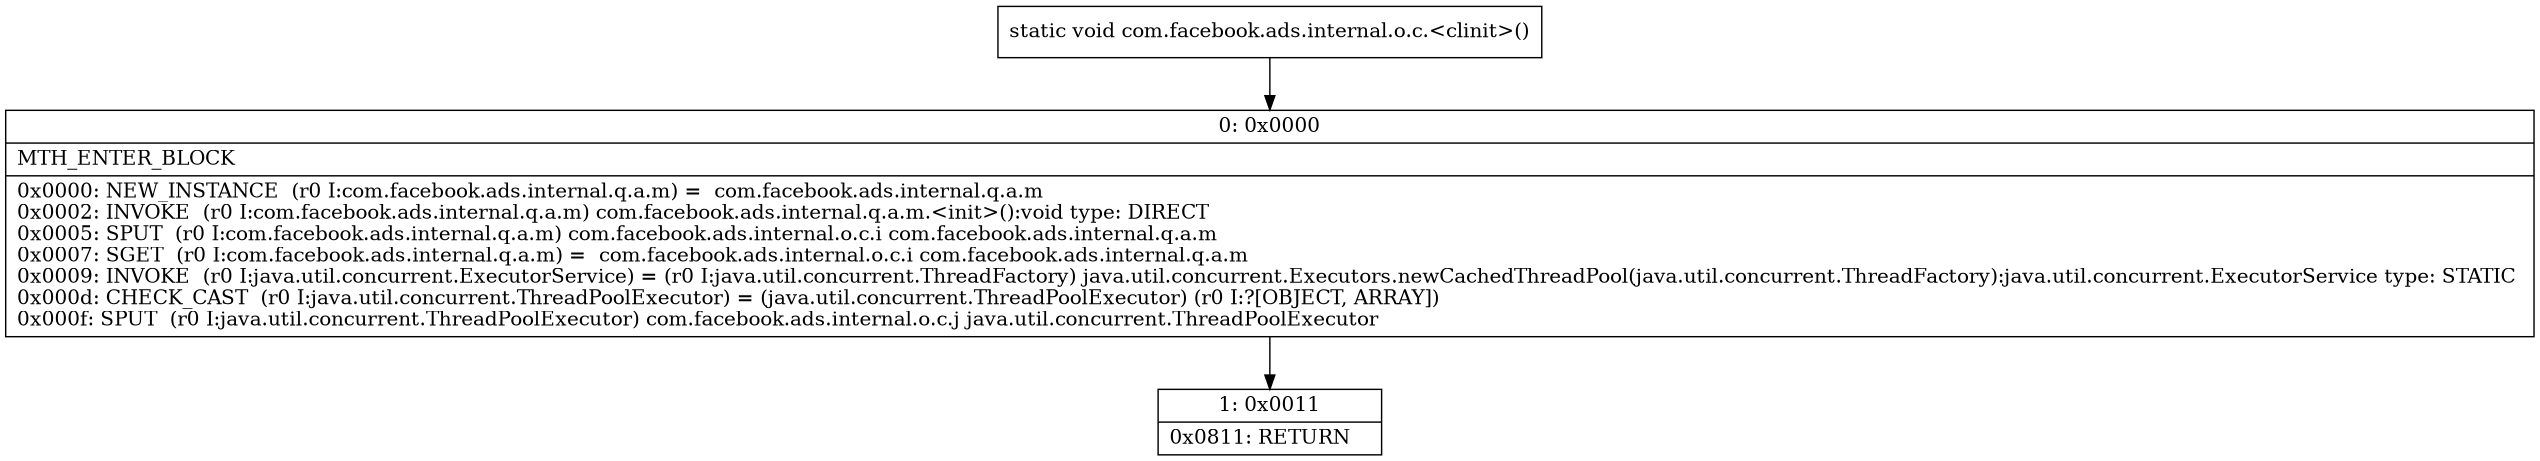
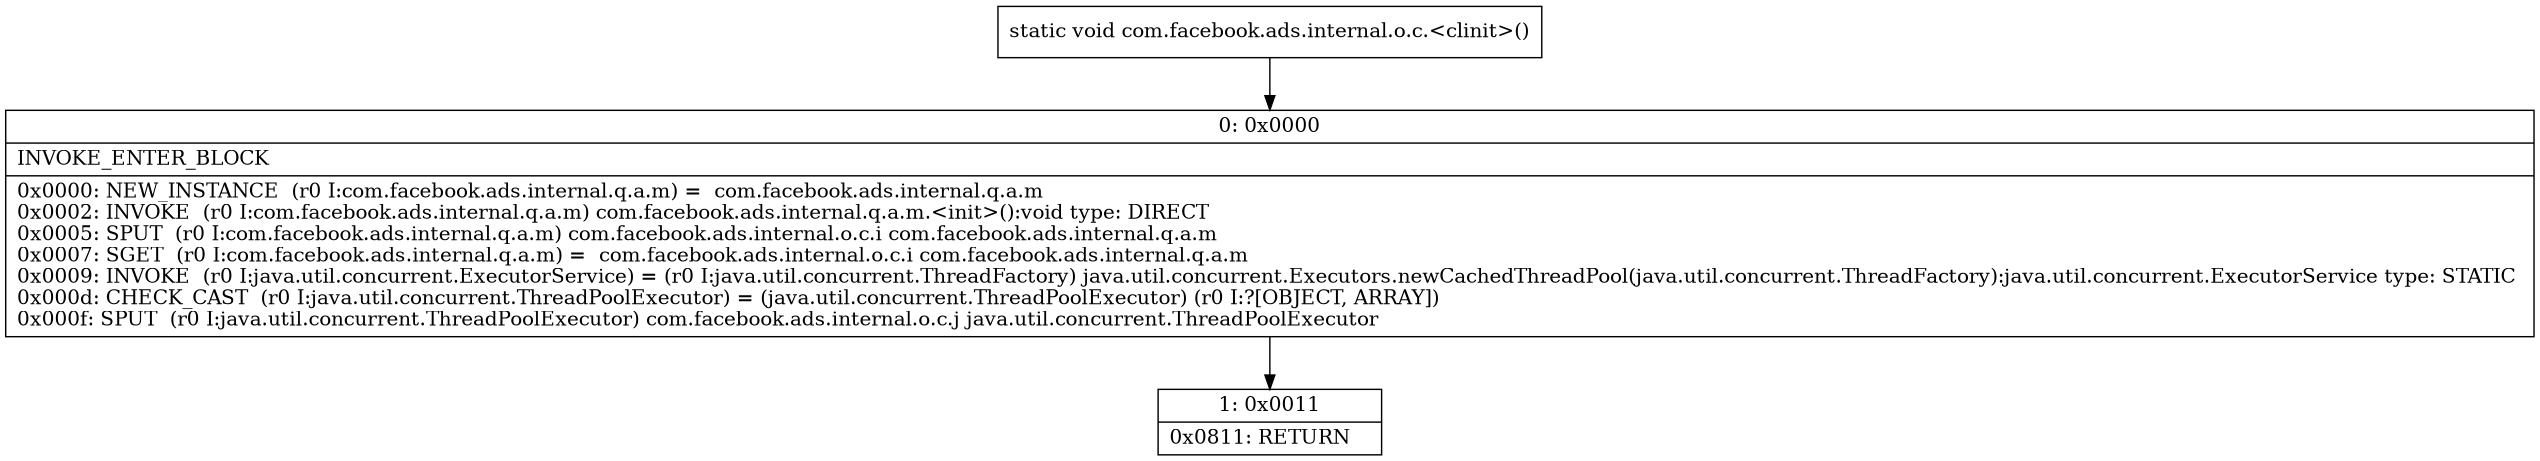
node "0: 0x0000": text "MTH_ENTER_BLOCK" -> "INVOKE_ENTER_BLOCK"
